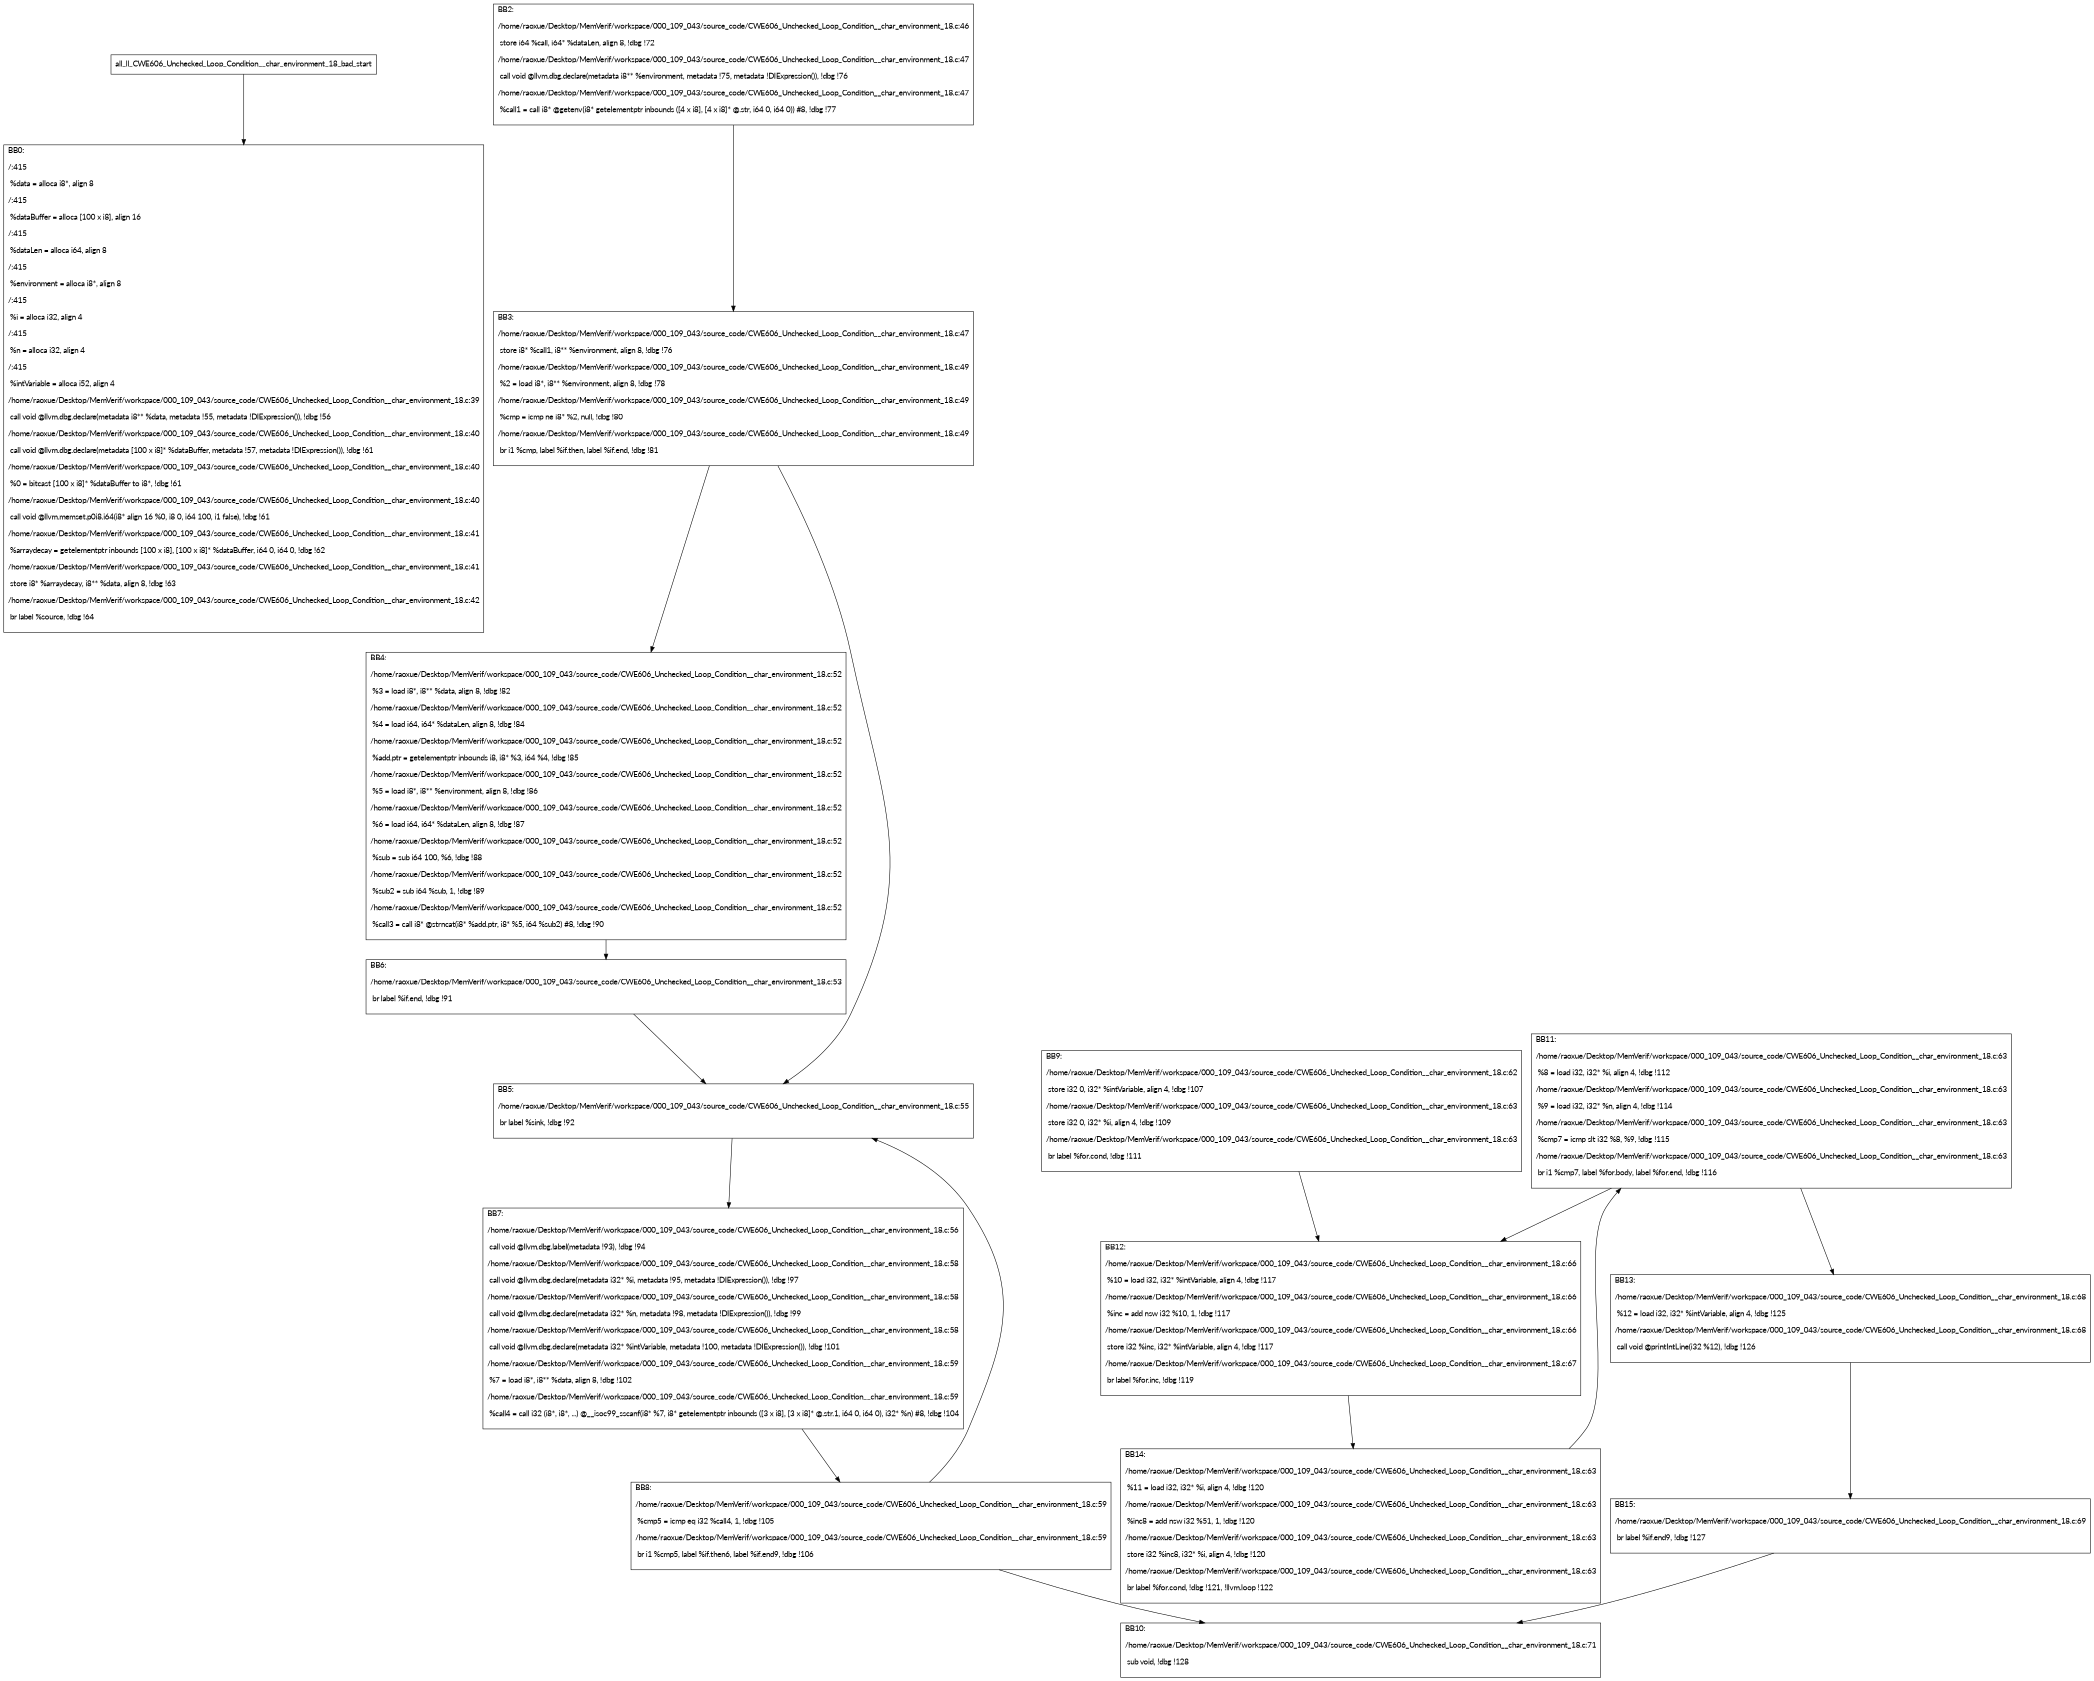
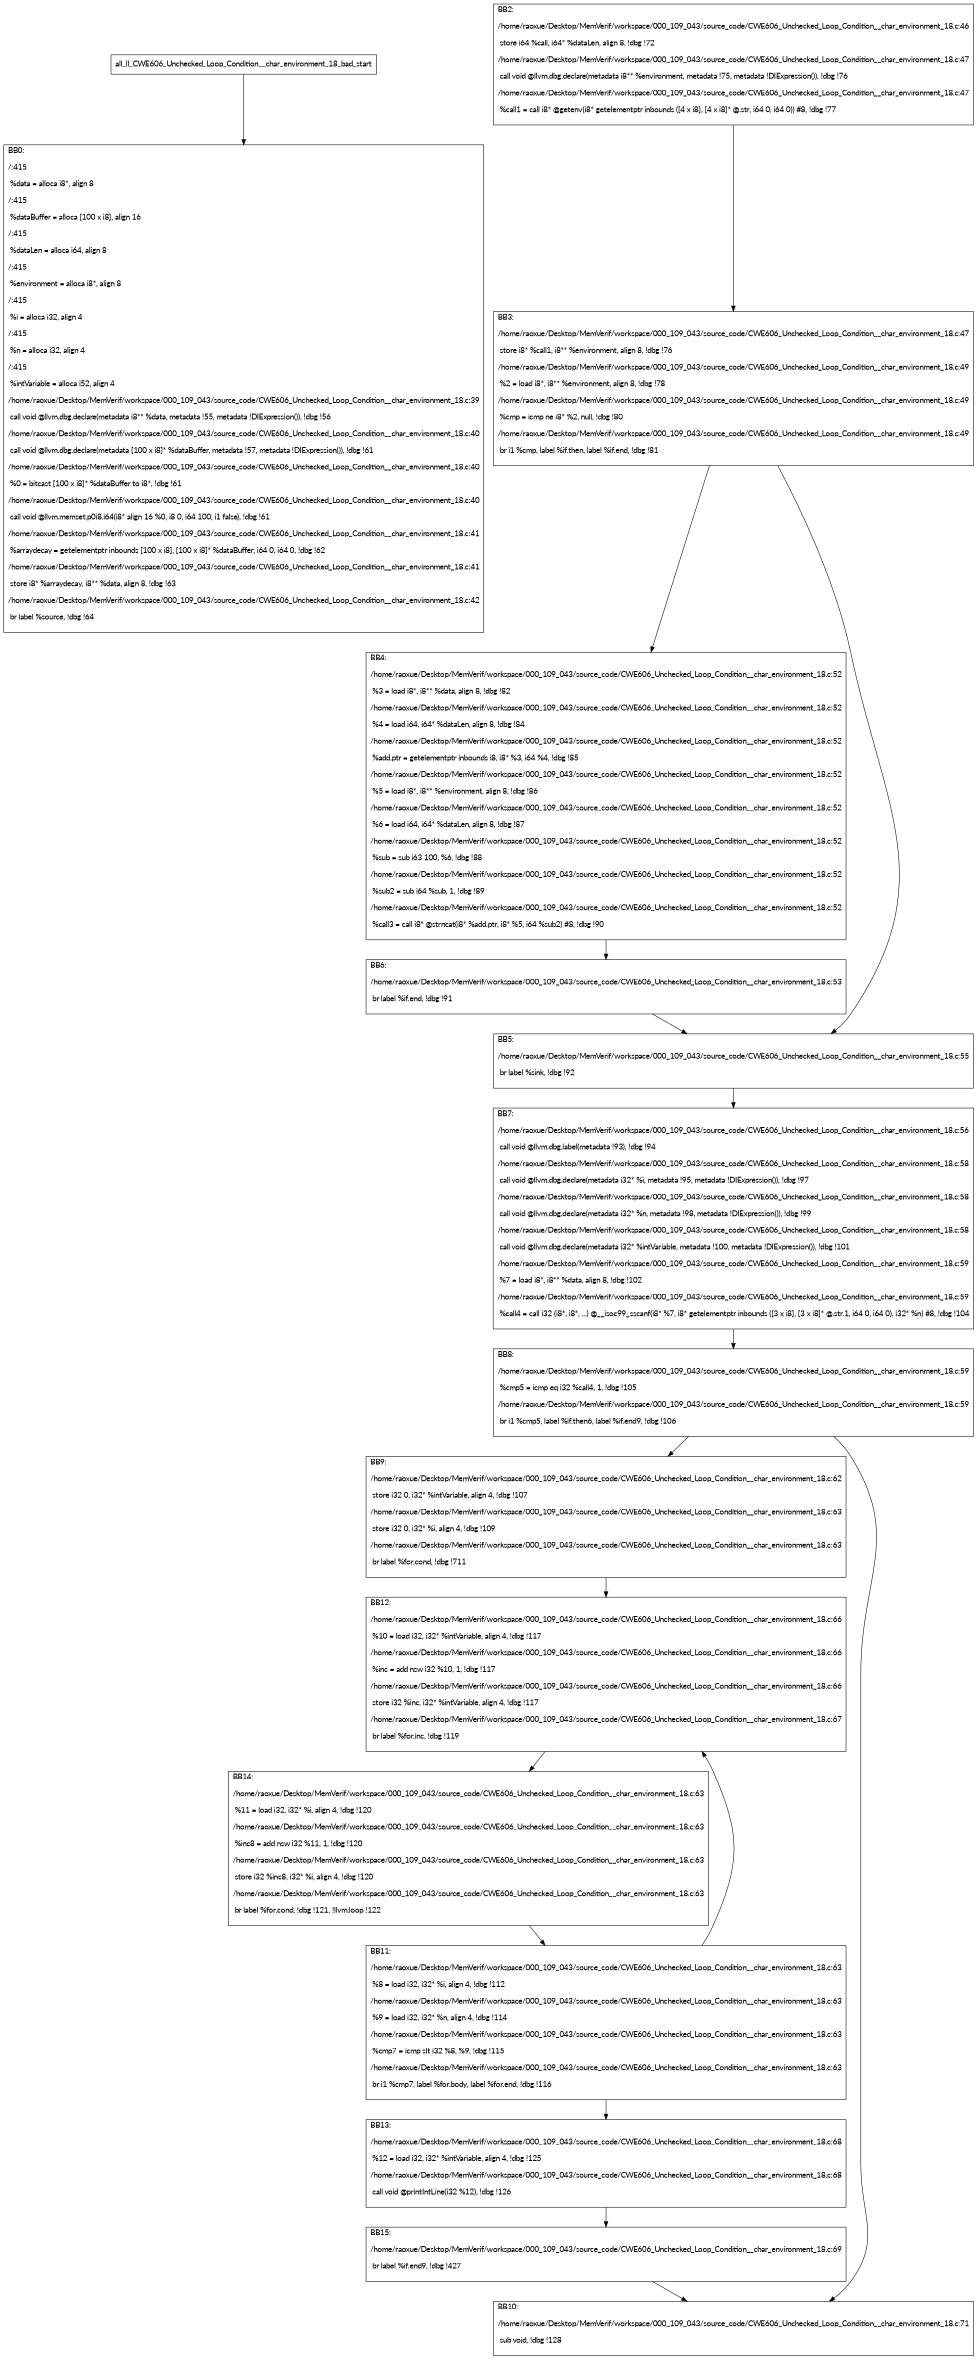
node "BB4:": text "%sub = sub i64 100, %6, !dbg !88" -> "%sub = sub i63 100, %6, !dbg !88"
node "BB9:": text "br label %for.cond, !dbg !111" -> "br label %for.cond, !dbg !711"
edge "BB8:" -> "BB5:": now "BB8:" -> "BB9:"
node "BB14:": text "%inc8 = add nsw i32 %51, 1, !dbg !120" -> "%inc8 = add nsw i32 %11, 1, !dbg !120"
node "BB15:": text "br label %if.end9, !dbg !127" -> "br label %if.end9, !dbg !427"
